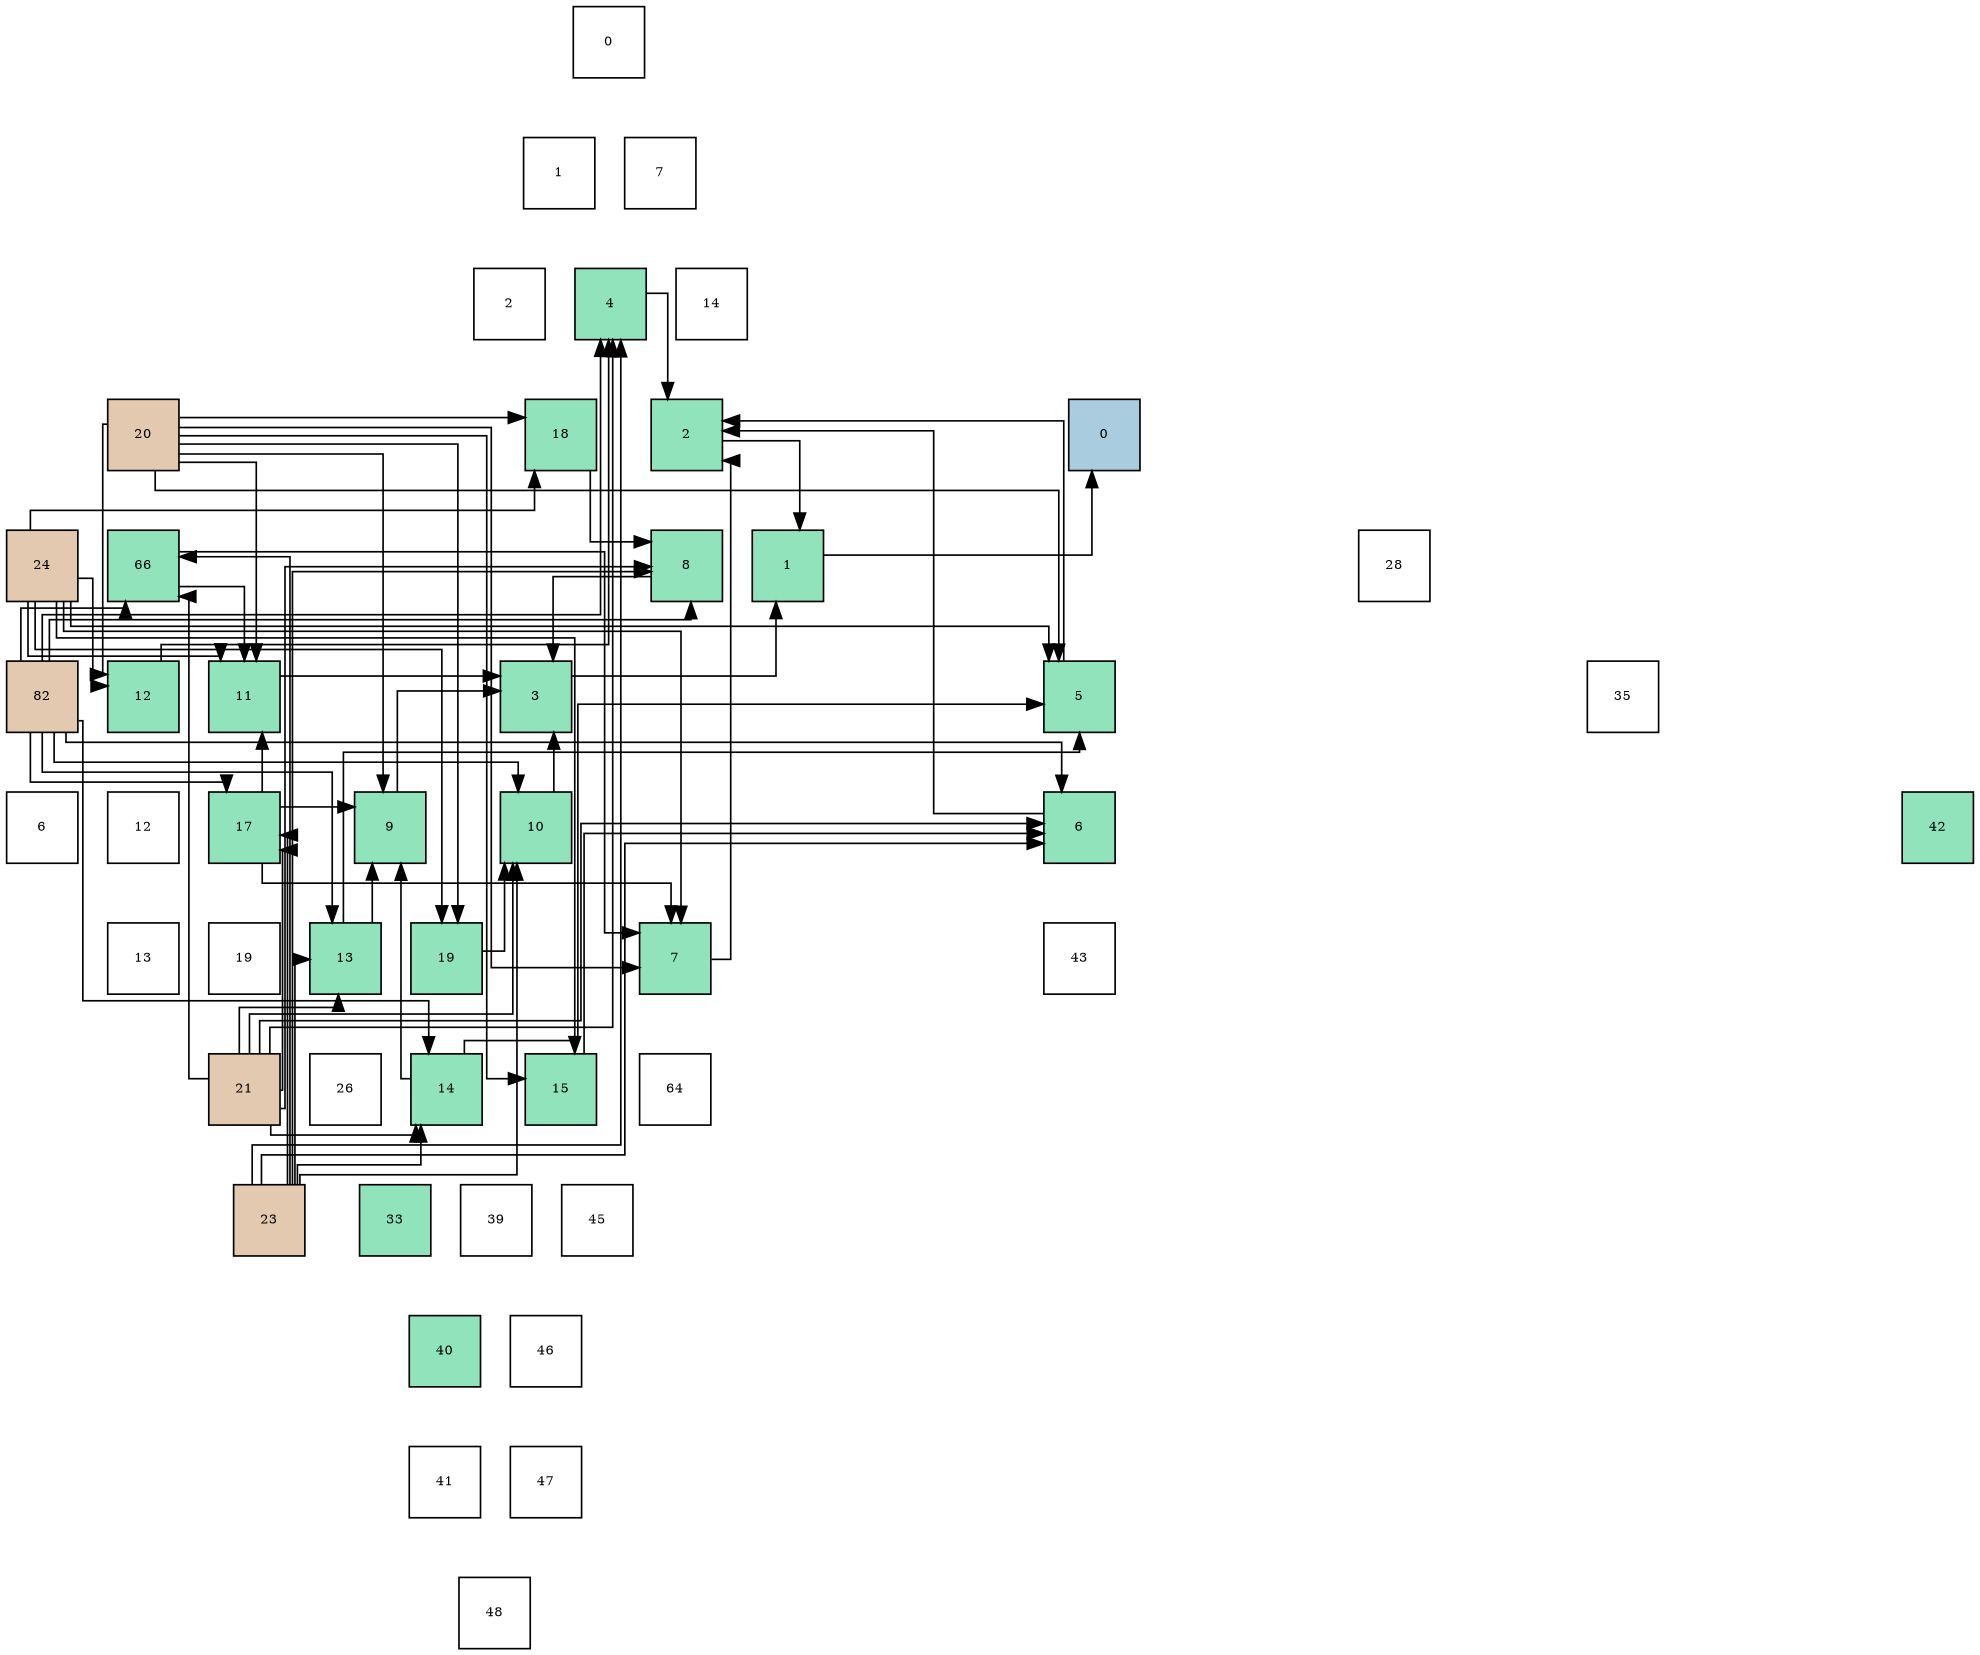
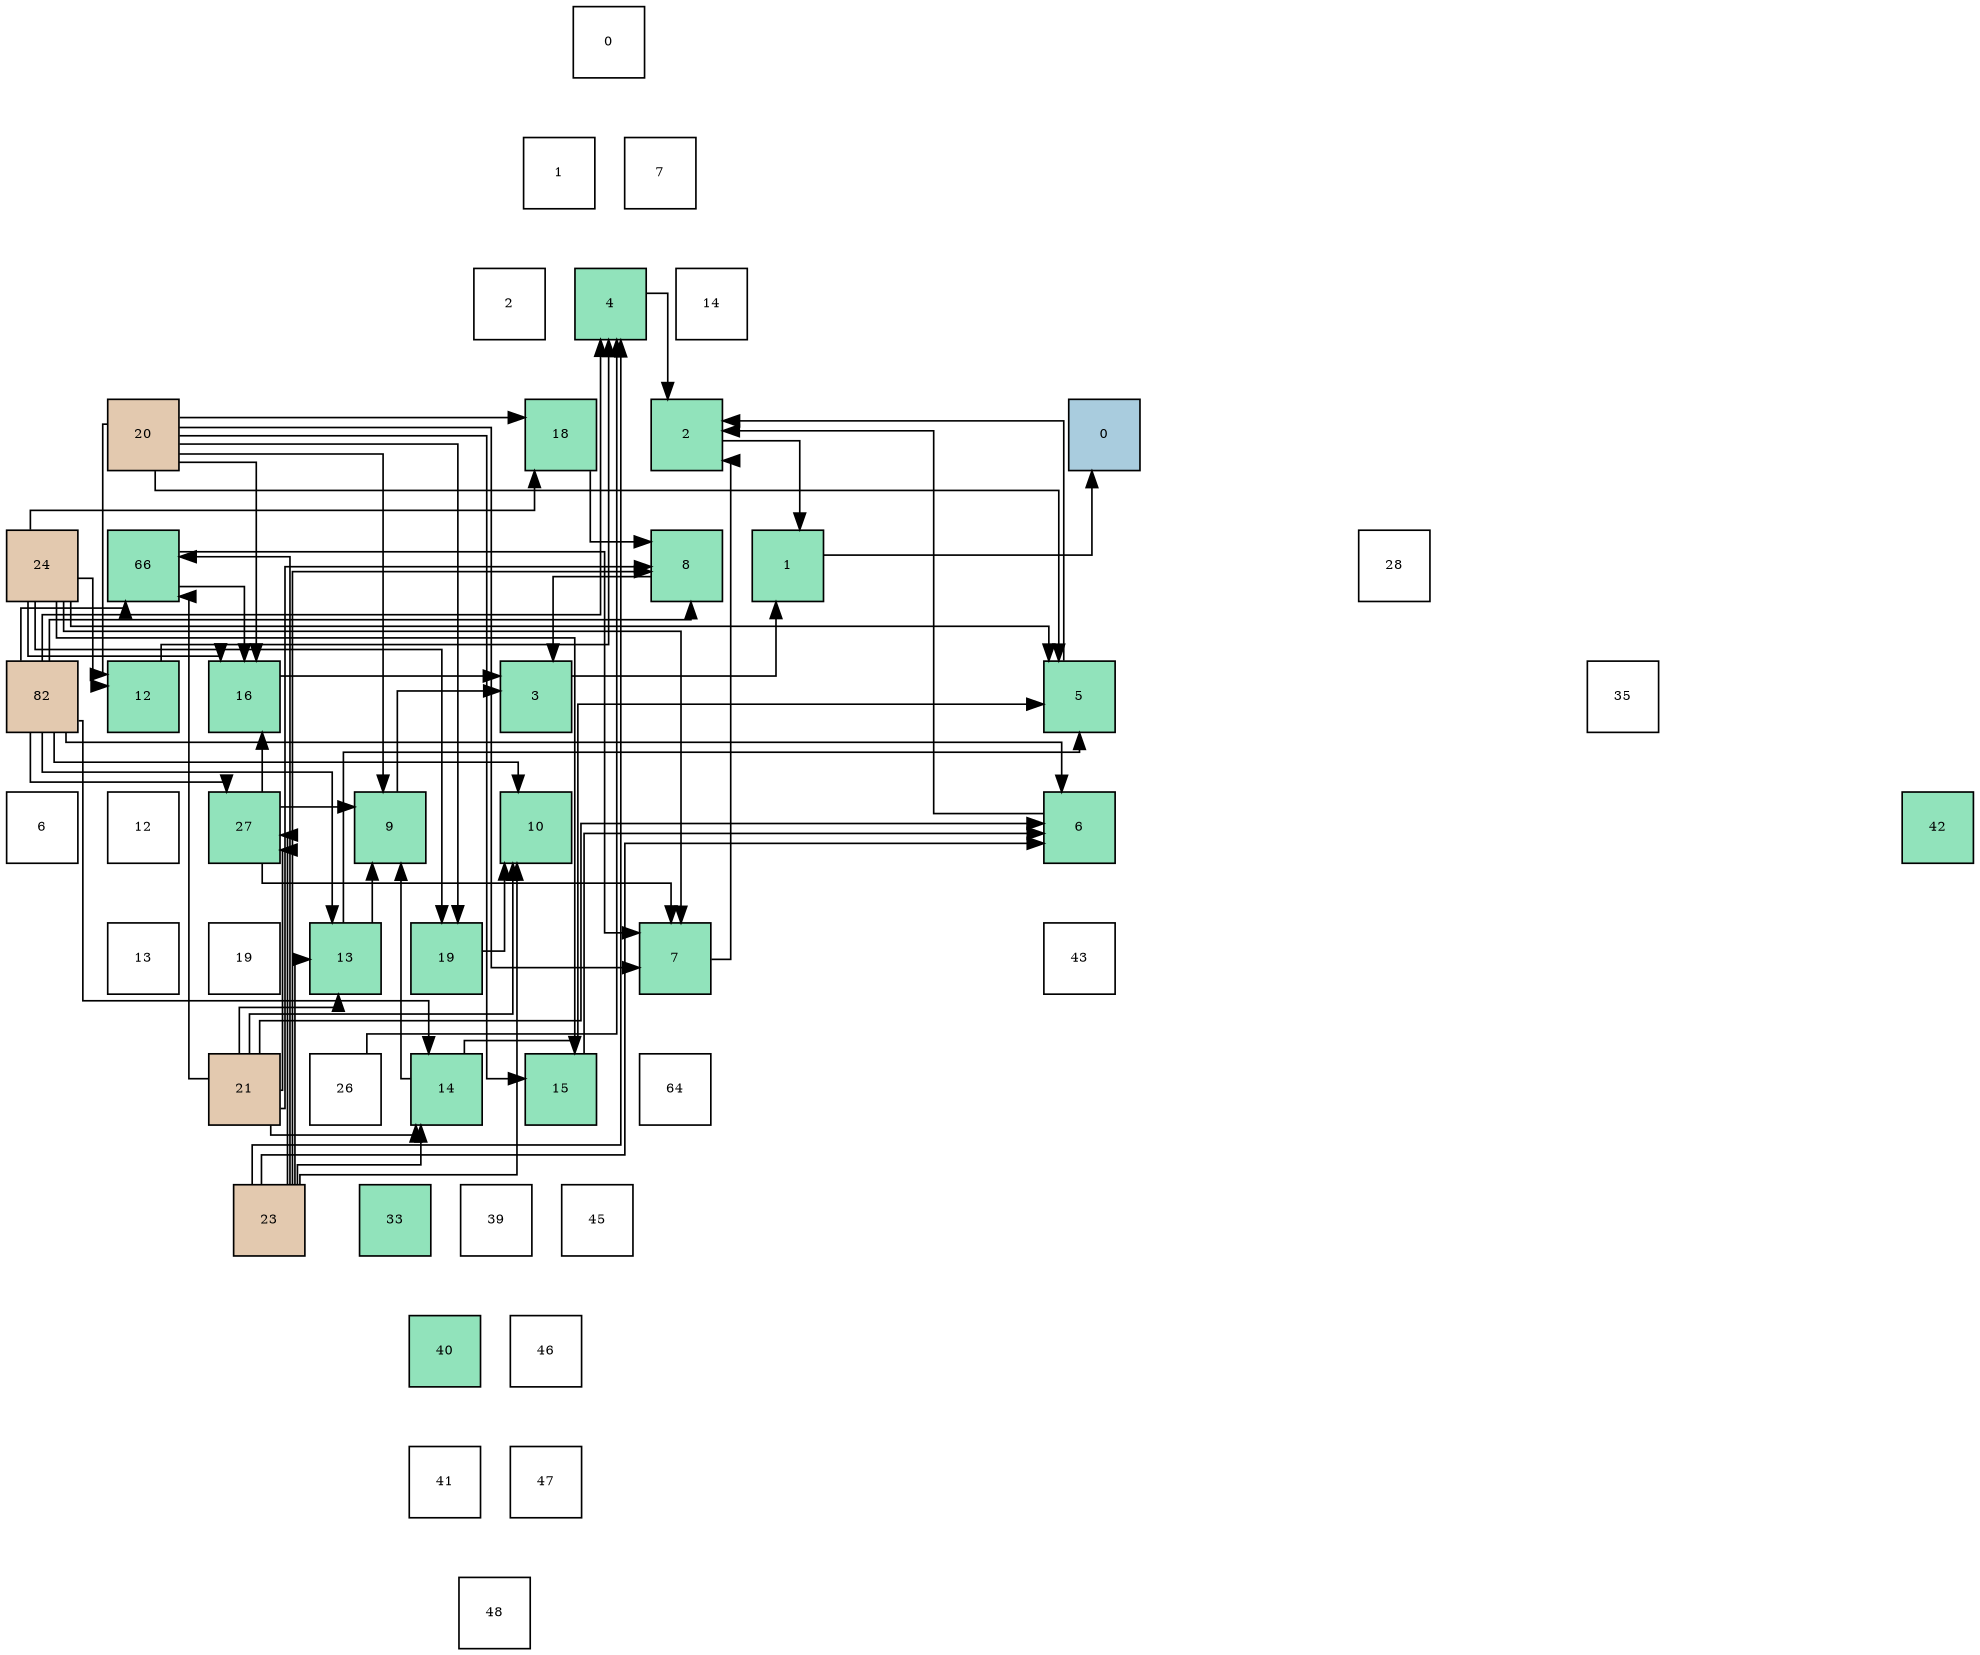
node "11": label "11" -> "16"
edge "10" -> "3": removed
node "17": label "17" -> "27"
edge "21" -> "4": now "26" -> "4"
